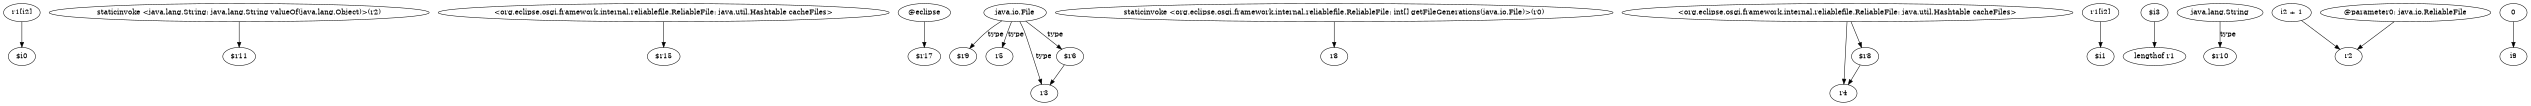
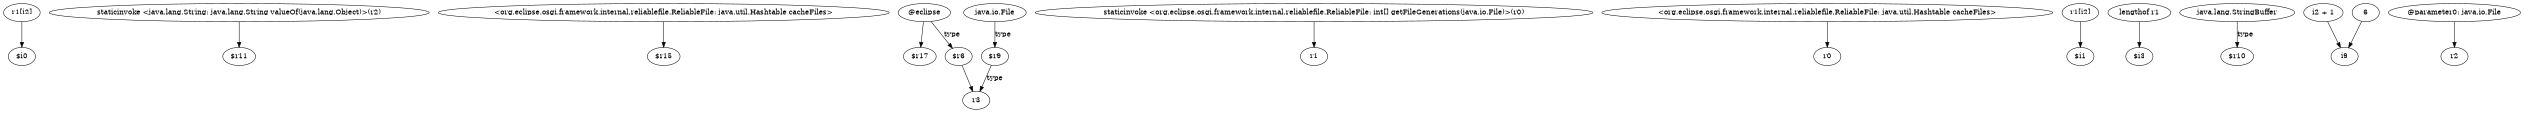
node "java.lang.String": label "java.lang.String" -> "java.lang.StringBuffer"
node "@parameter0: java.io.ReliableFile": label "@parameter0: java.io.ReliableFile" -> "@parameter0: java.io.File"
node "0": label "0" -> "6"
edge "$i3" -> "lengthof r1": reversed
edge "java.io.File" -> "$r6": now "@eclipse" -> "$r6"
edge "i2 + 1" -> "r2": now "i2 + 1" -> "i9"
edge "java.io.File" -> "r3": now "$r9" -> "r3"
node "r5": removed
node "r8": label "r8" -> "r1"
node "$r8": removed
node "r4": label "r4" -> "r0"
